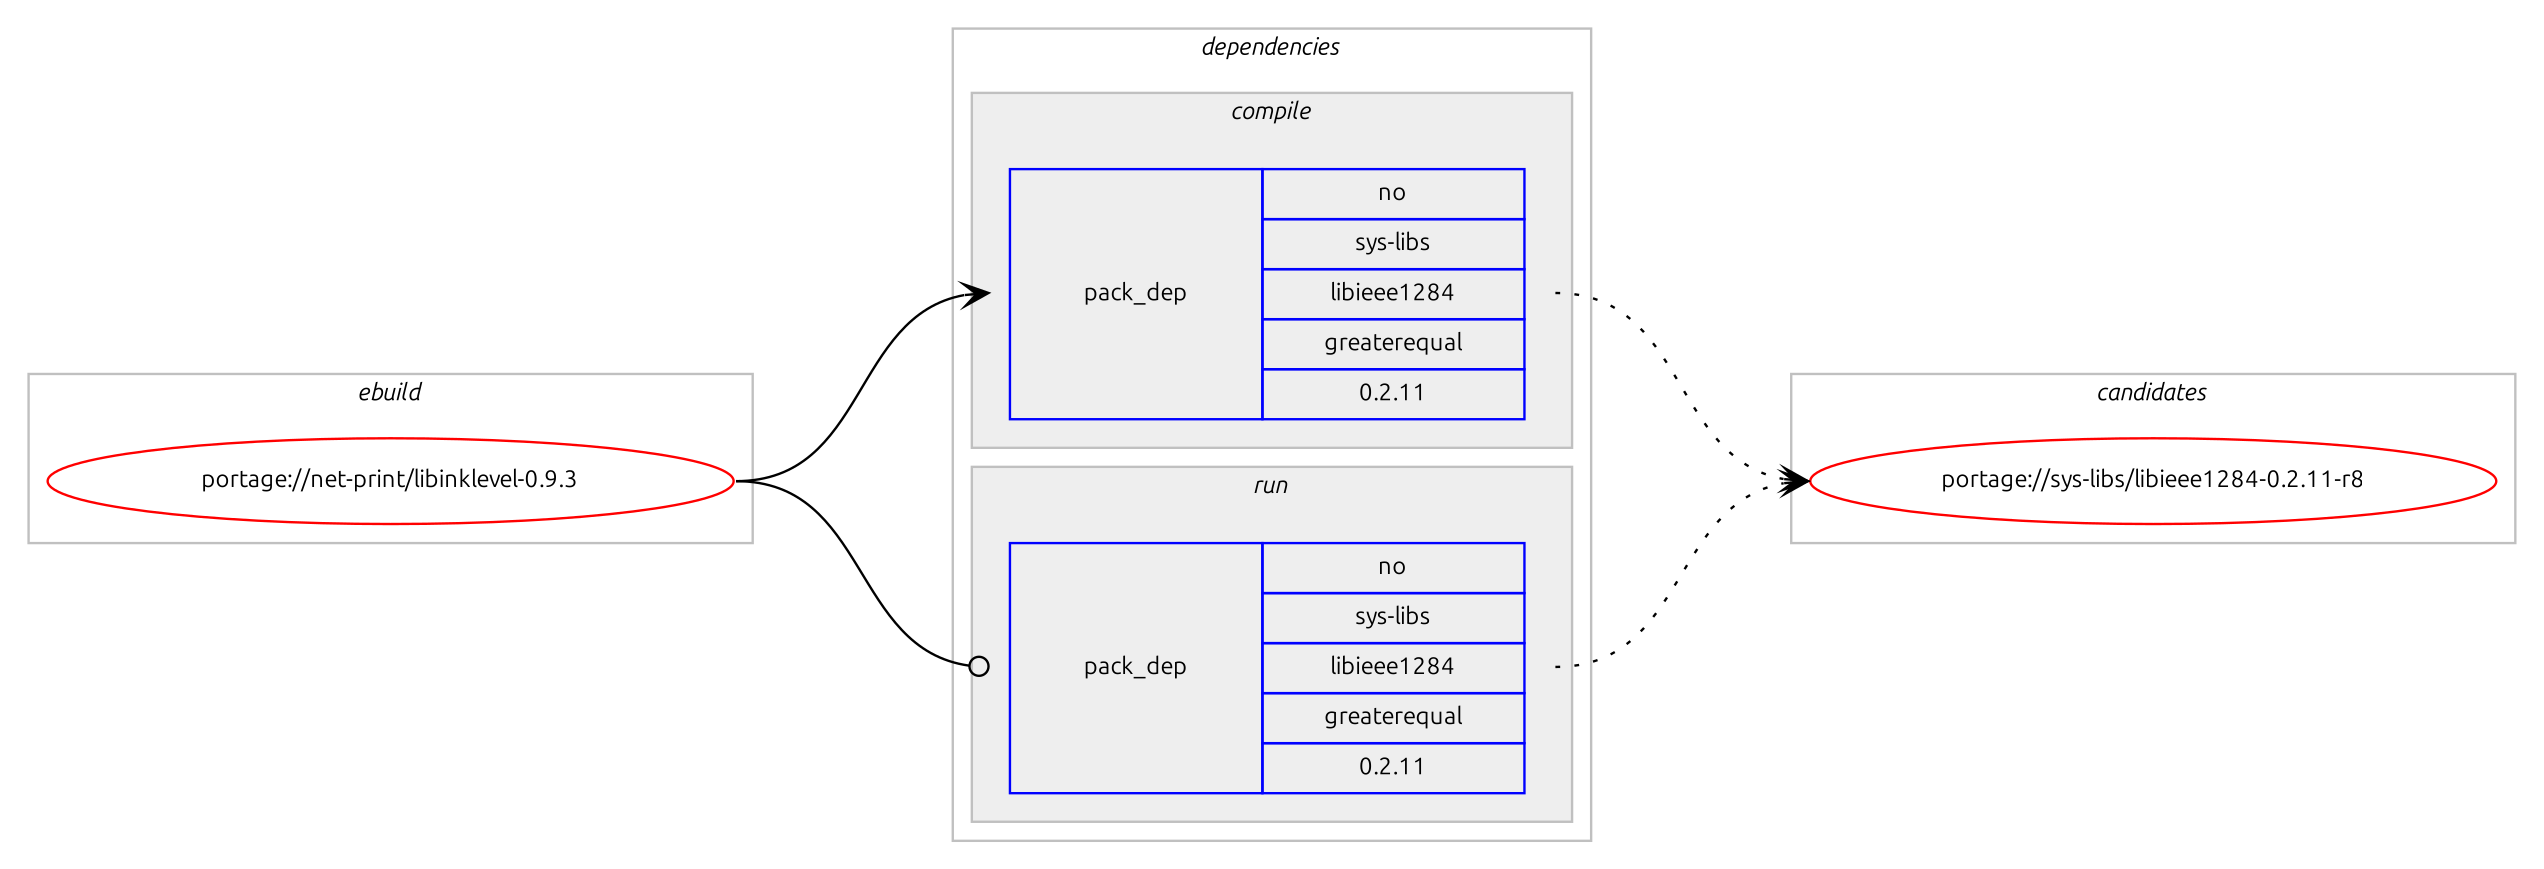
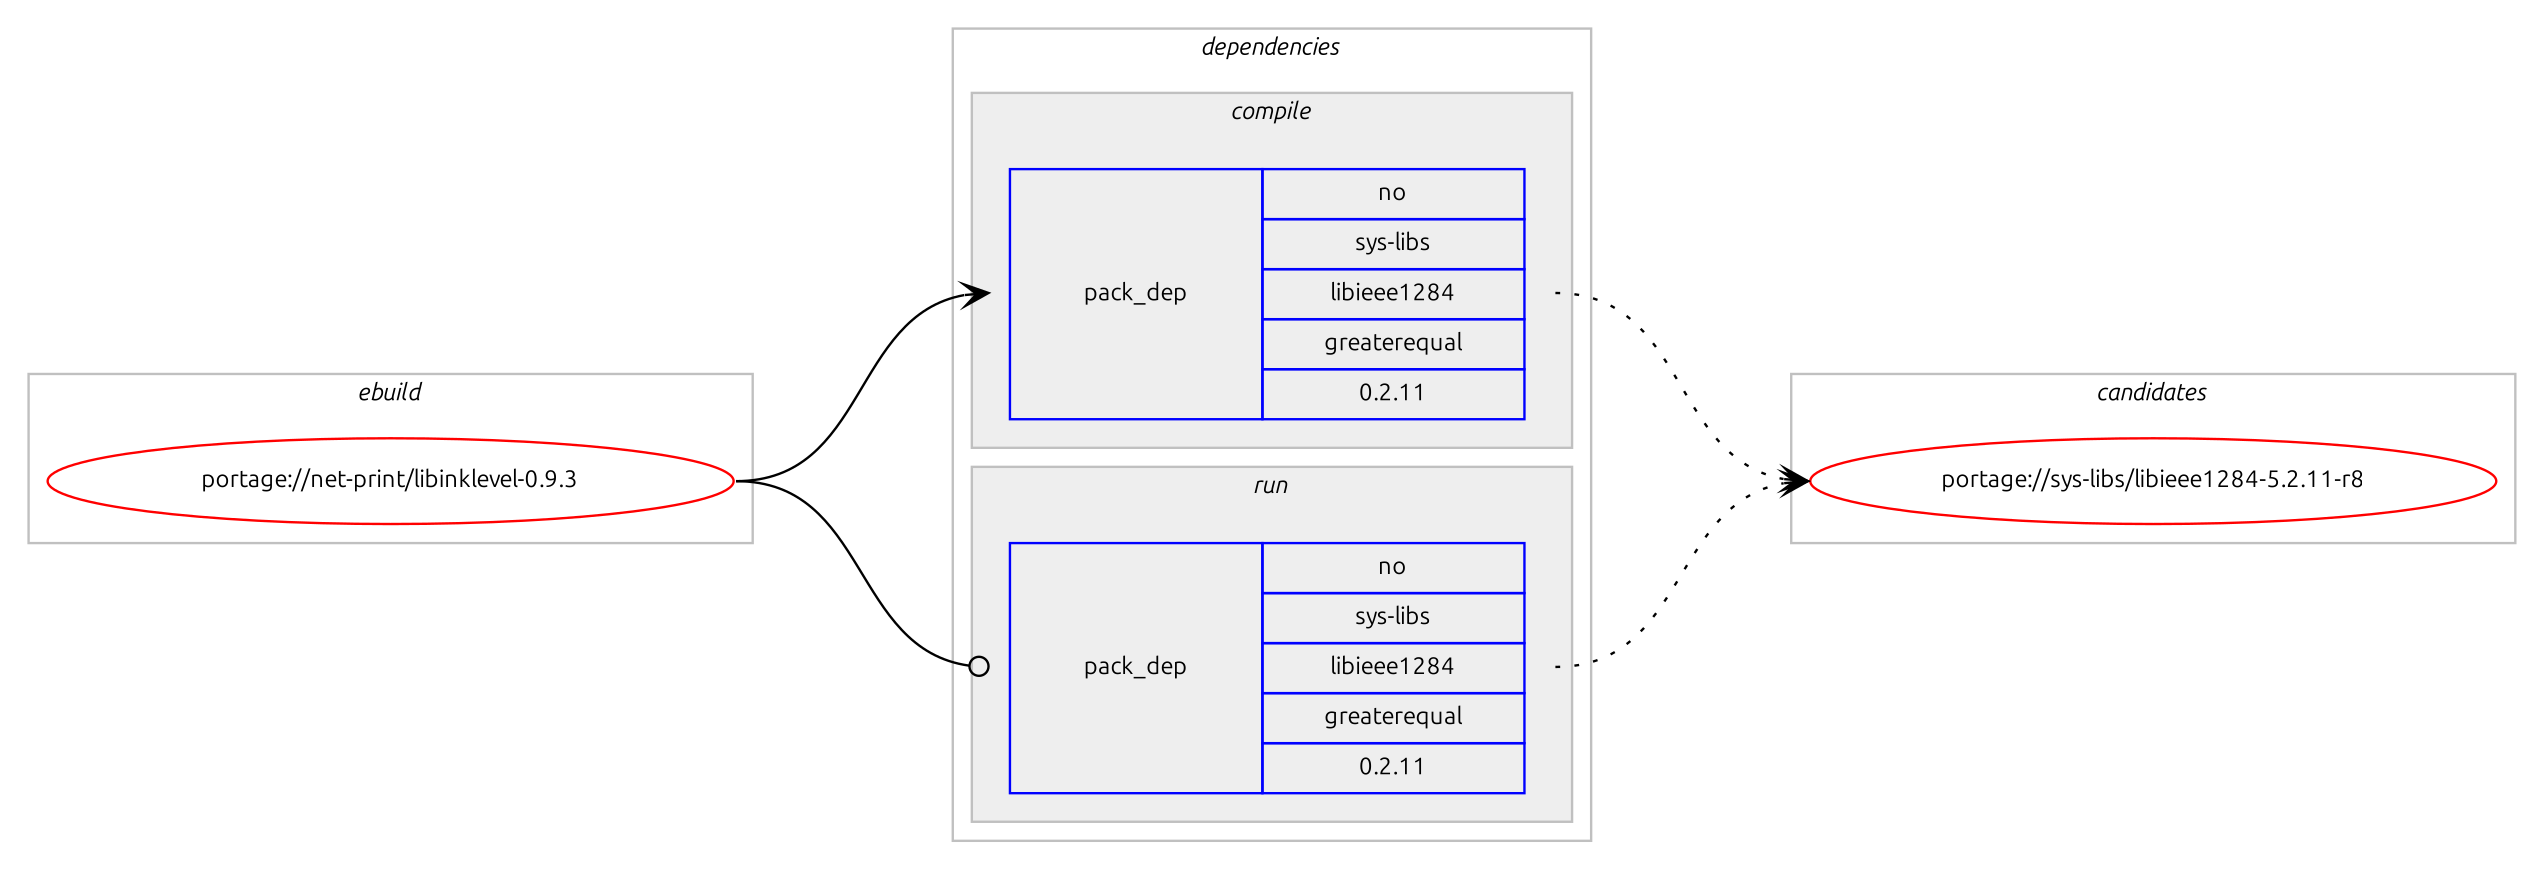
node "portage://sys-libs/libieee1284-0.2.11-r8": label "portage://sys-libs/libieee1284-0.2.11-r8" -> "portage://sys-libs/libieee1284-5.2.11-r8"
